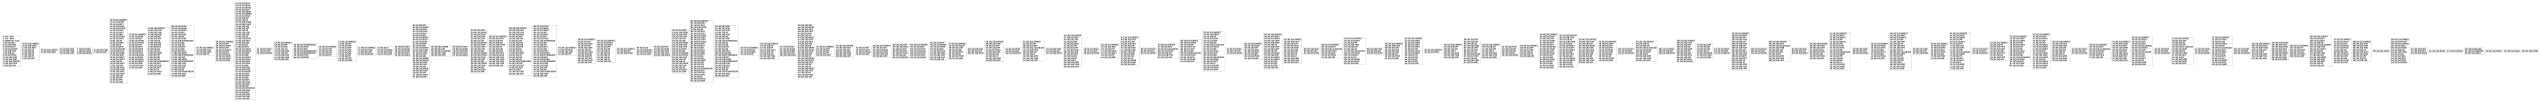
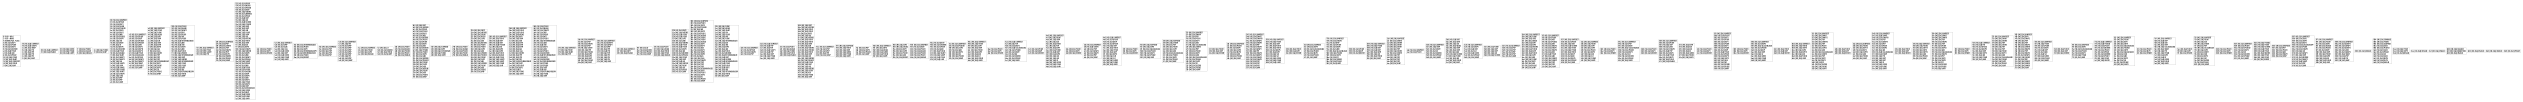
node "498: [NO_SSA] PUSH1 49a: [NO_SSA] DUP1 49b: [NO_SSA] REVERT": removed
